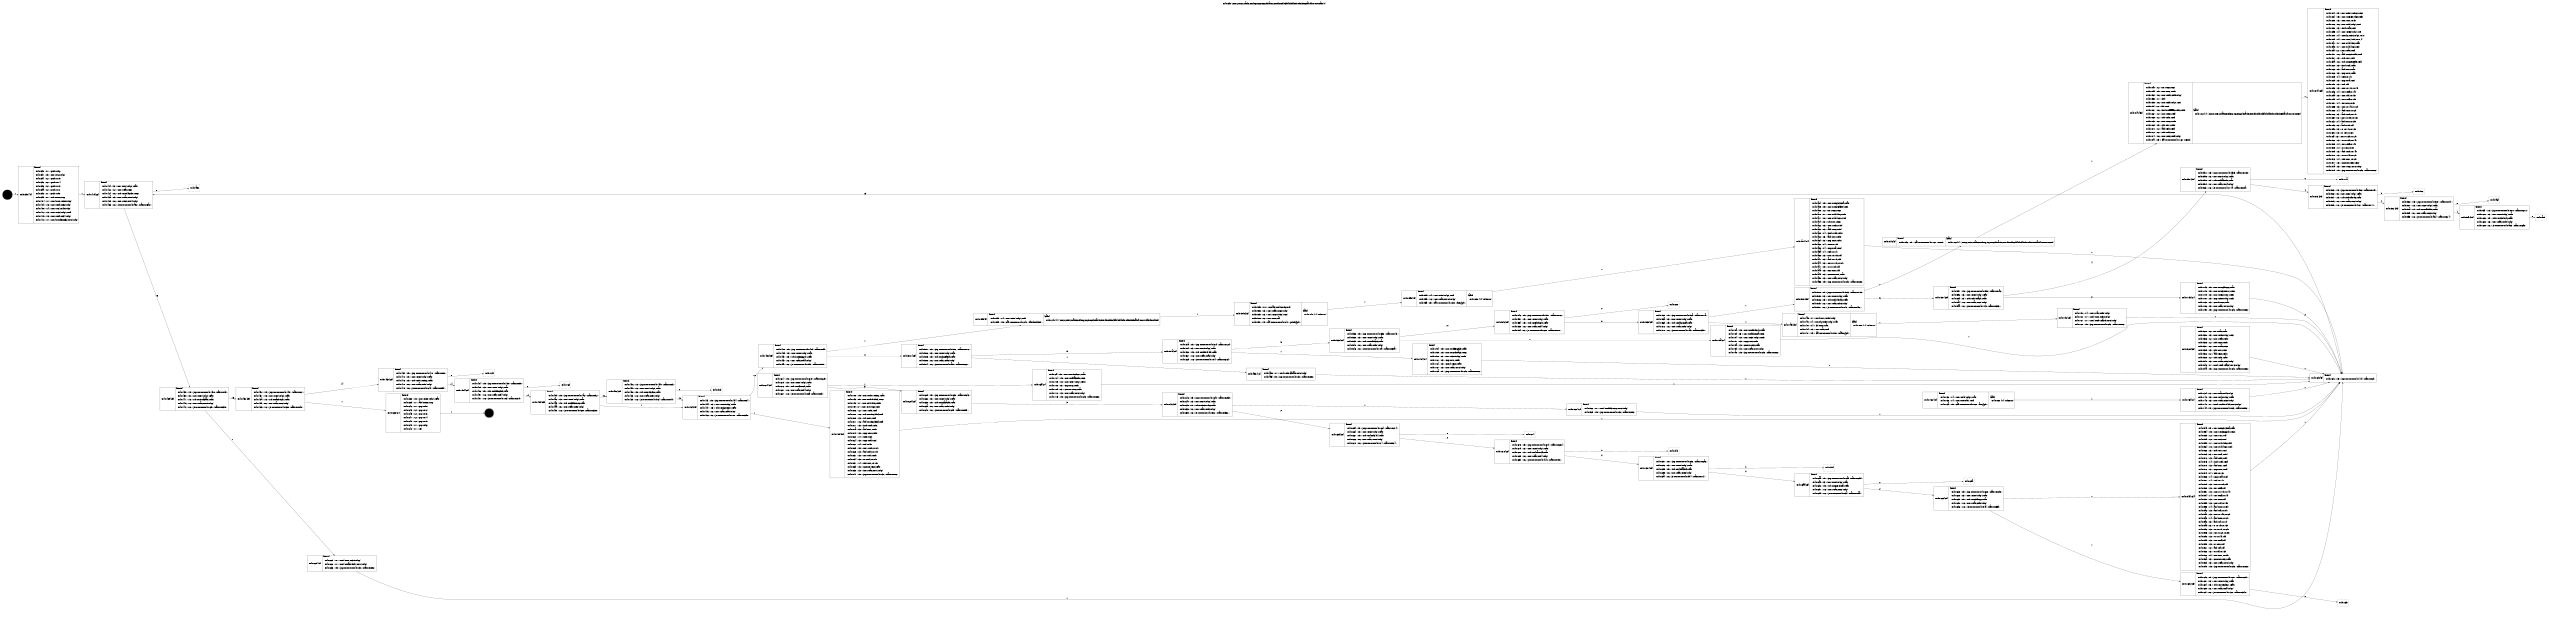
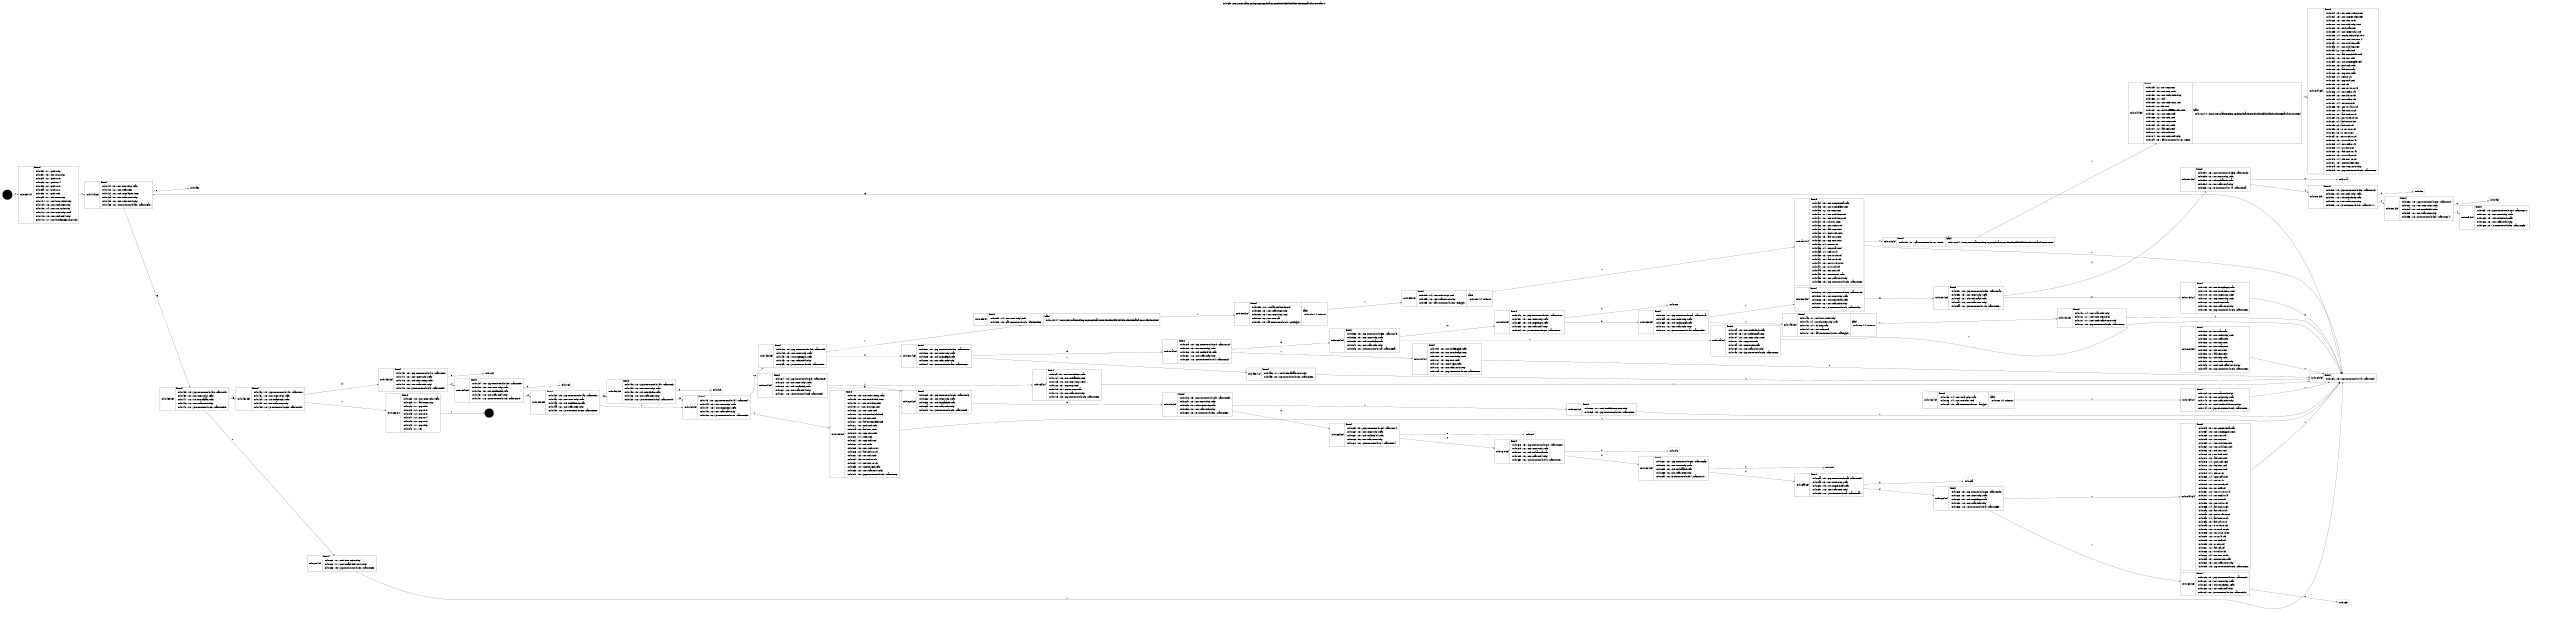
node "0x401ae5": removed
edge "0x40157e [25]" -> "0x401846 [5]": now "0x401a04 [84]" -> "0x401846 [5]"
